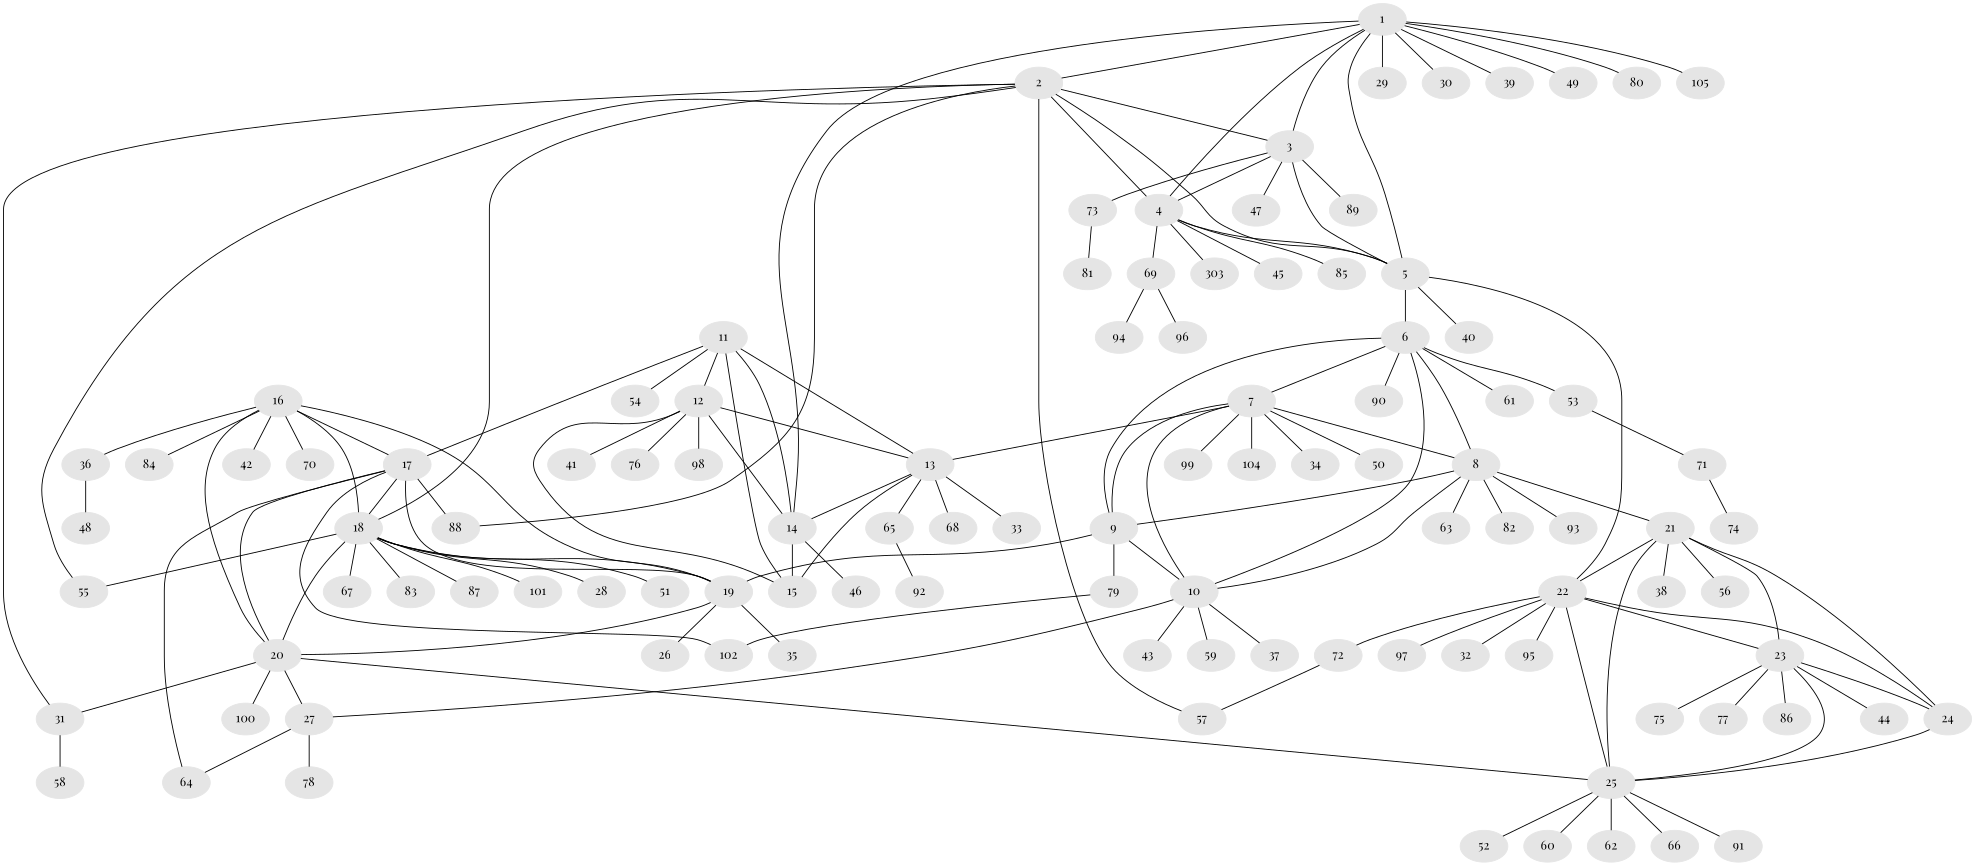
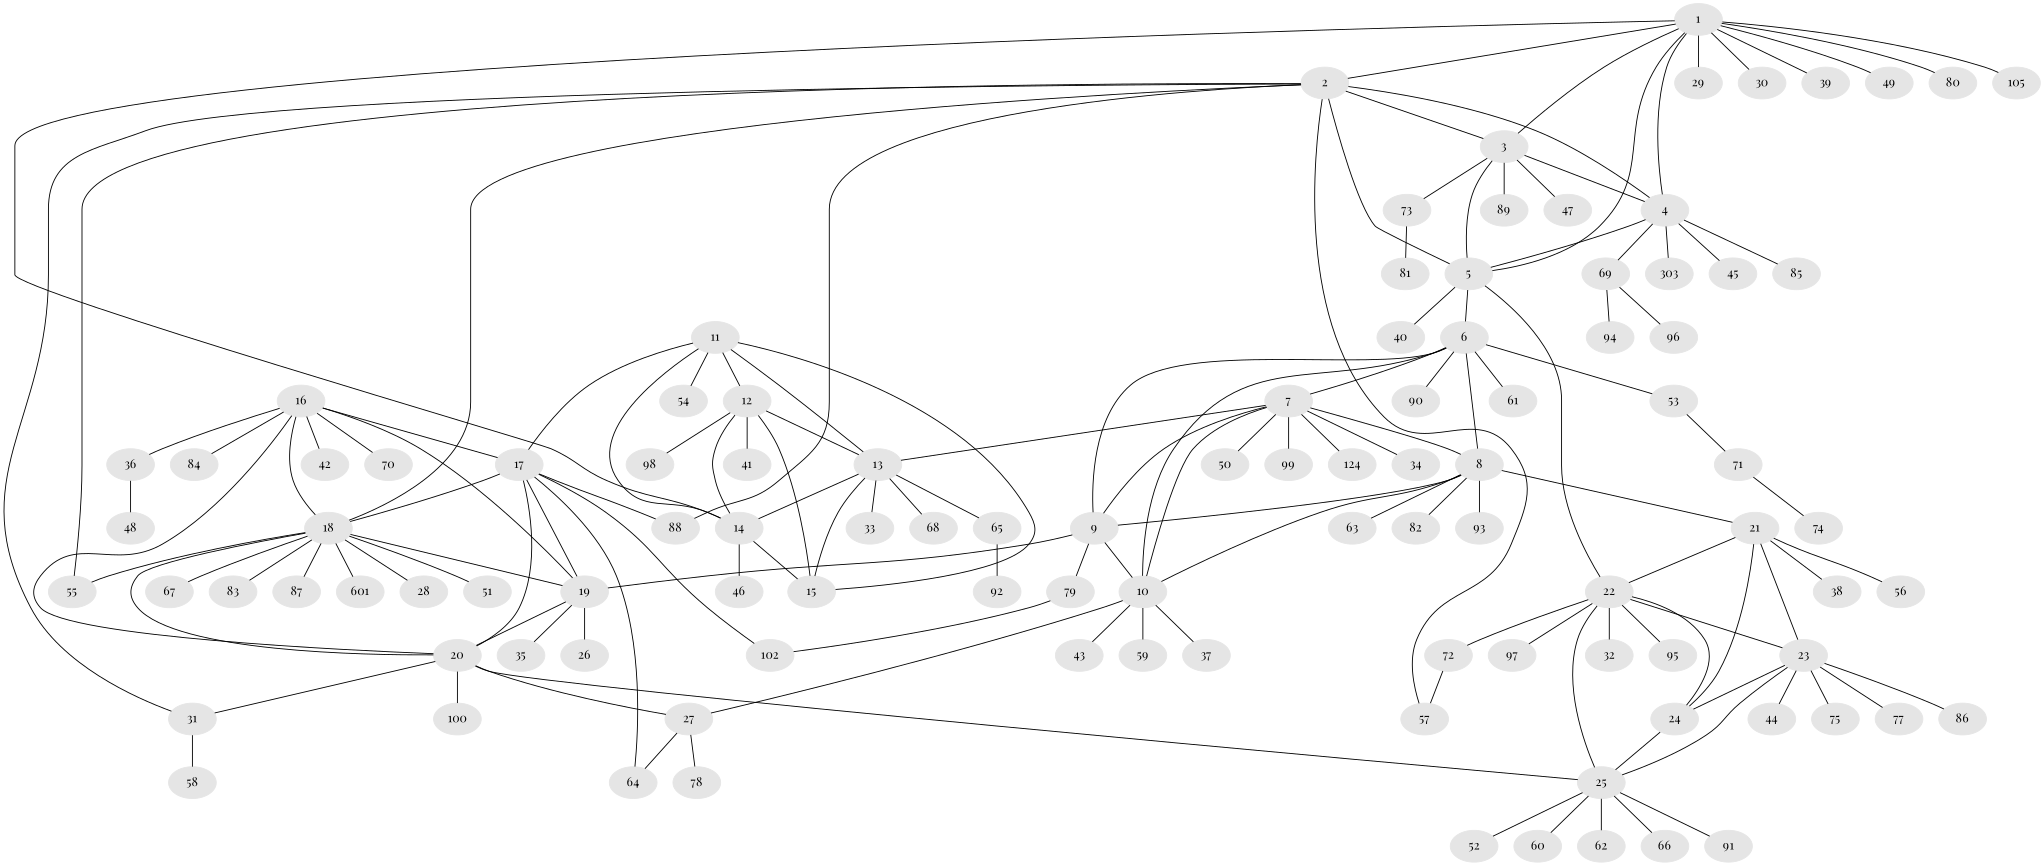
node "76": removed
node "104": label "104" -> "124"
node "101": label "101" -> "601"
edge "21" -- "25": removed
